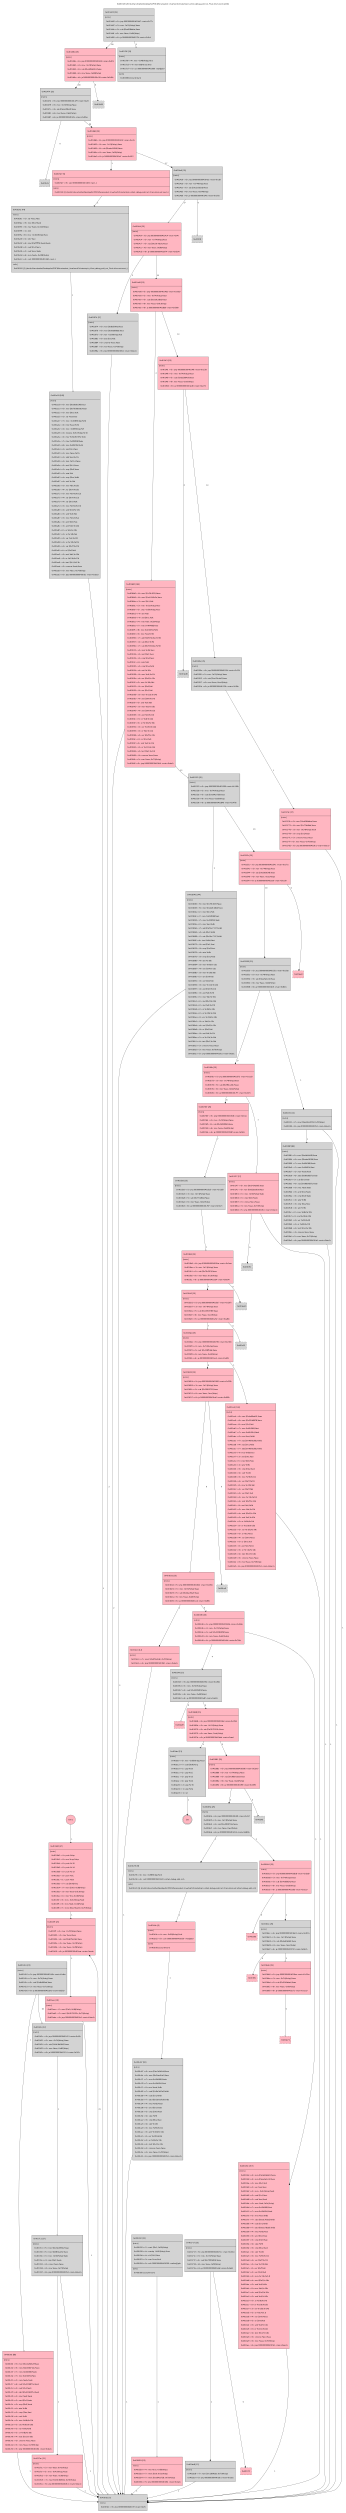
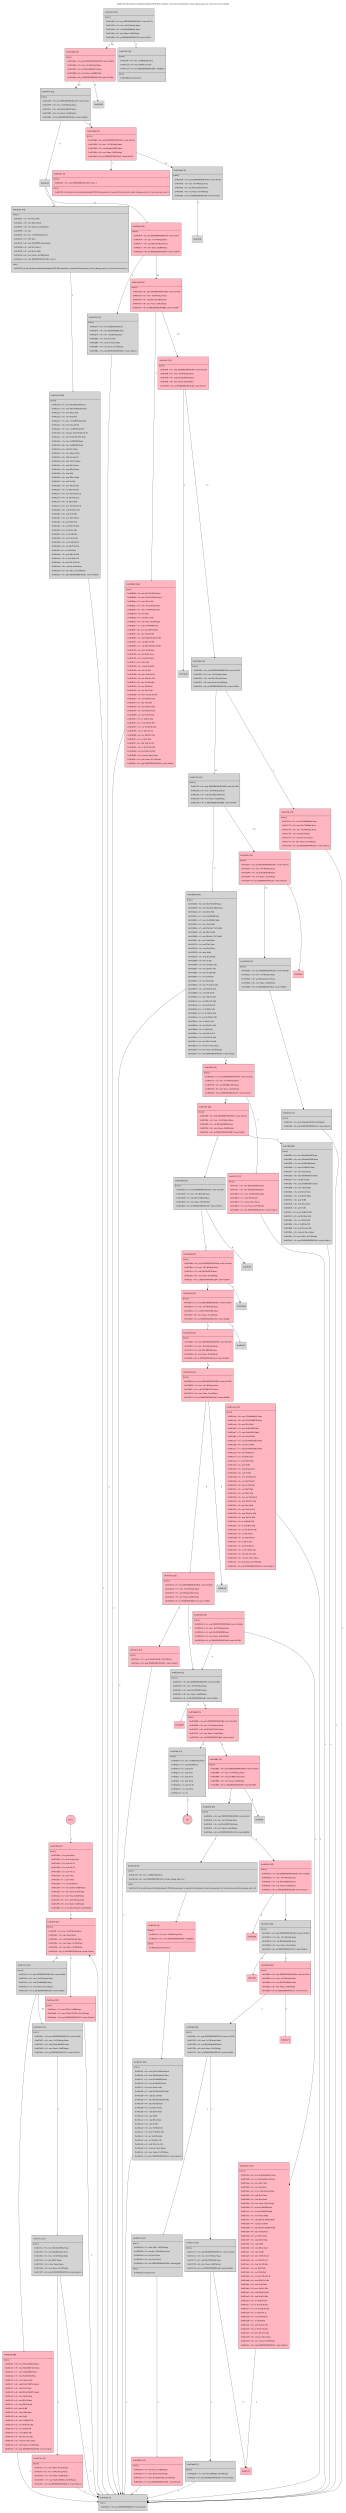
edge "0x4019e7 [5]" -> "0x4019ec [44]": now "0x401cfe" -> "0x4019ec [44]"
edge "0x4014a6 [25]" -> "0x4014bf [25]": now "0x401cfe" -> "0x4014bf [25]"
edge "0x4018d0 [164]" -> "0x401523 [25]": now "0x40150a [25]" -> "0x401523 [25]"
edge "0x401555 [25]" -> "0x40156e [25]": now "0x401840 [144]" -> "0x40156e [25]"
edge "0x401bf1 [12]" -> "0x40198f [88]": now "0x401587 [25]" -> "0x40198f [88]"
edge "0x4017f7 [27]" -> "0x401787": now "0x4015a0 [25]" -> "0x401787"
edge "0x4015eb [25]" -> "0x401ac4 [144]": removed, label "1"
edge "0x40161d [25]" -> "0x401636 [25]": now "0x40161d [25]" -> "0x40164f [25]"
edge "0x4013ff [23]" -> "0x401416 [22]": added, label "21"
node "0x4016fe [25]": added
edge "0x401b54 [157]" -> "0x401fb1 [5]": now "0x401b54 [157]" -> "0x401730"
